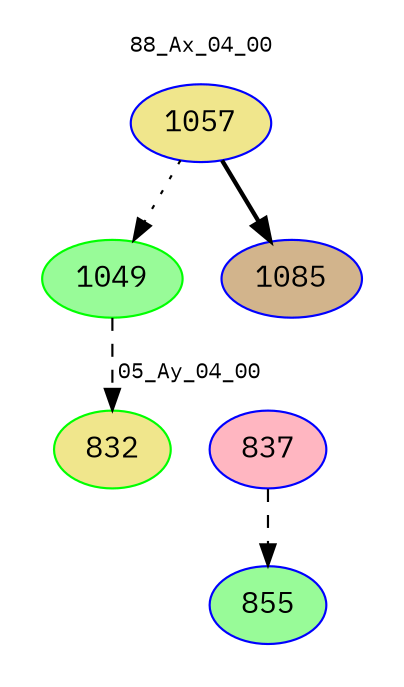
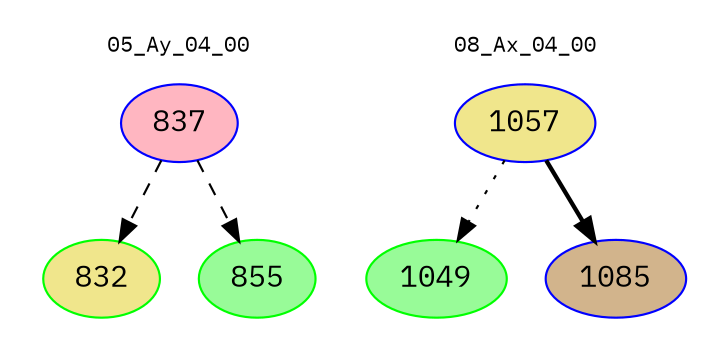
cluster "88_Ax_04_00": label "88_Ax_04_00" -> "08_Ax_04_00"
edge "1049" -> "832": now "837" -> "832"
node "855": color blue -> green
